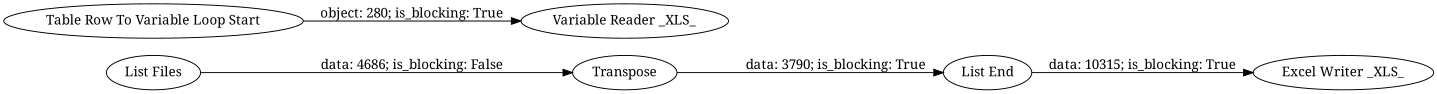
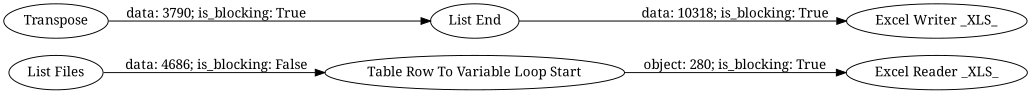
node "Variable Reader _XLS_": label "Variable Reader _XLS_" -> "Excel Reader _XLS_"
edge "List End" -> "Excel Writer _XLS_": label "data: 10315; is_blocking: True" -> "data: 10318; is_blocking: True"
edge "List Files" -> "Transpose": now "List Files" -> "Table Row To Variable Loop Start"
